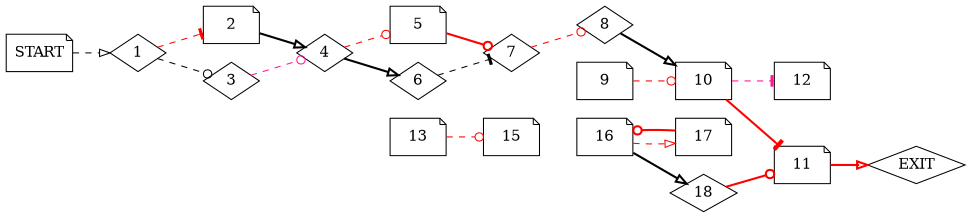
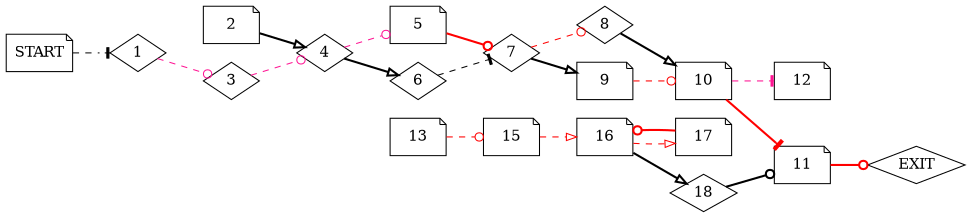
edge "1" -> "2": removed
edge "4" -> "5": color red -> deeppink
edge "START" -> "1": arrowhead onormal -> tee
edge "7" -> "9": added
edge "1" -> "3": color black -> deeppink
edge "15" -> "16": added
edge "11" -> "EXIT": arrowhead onormal -> odot
edge "18" -> "11": color red -> black
